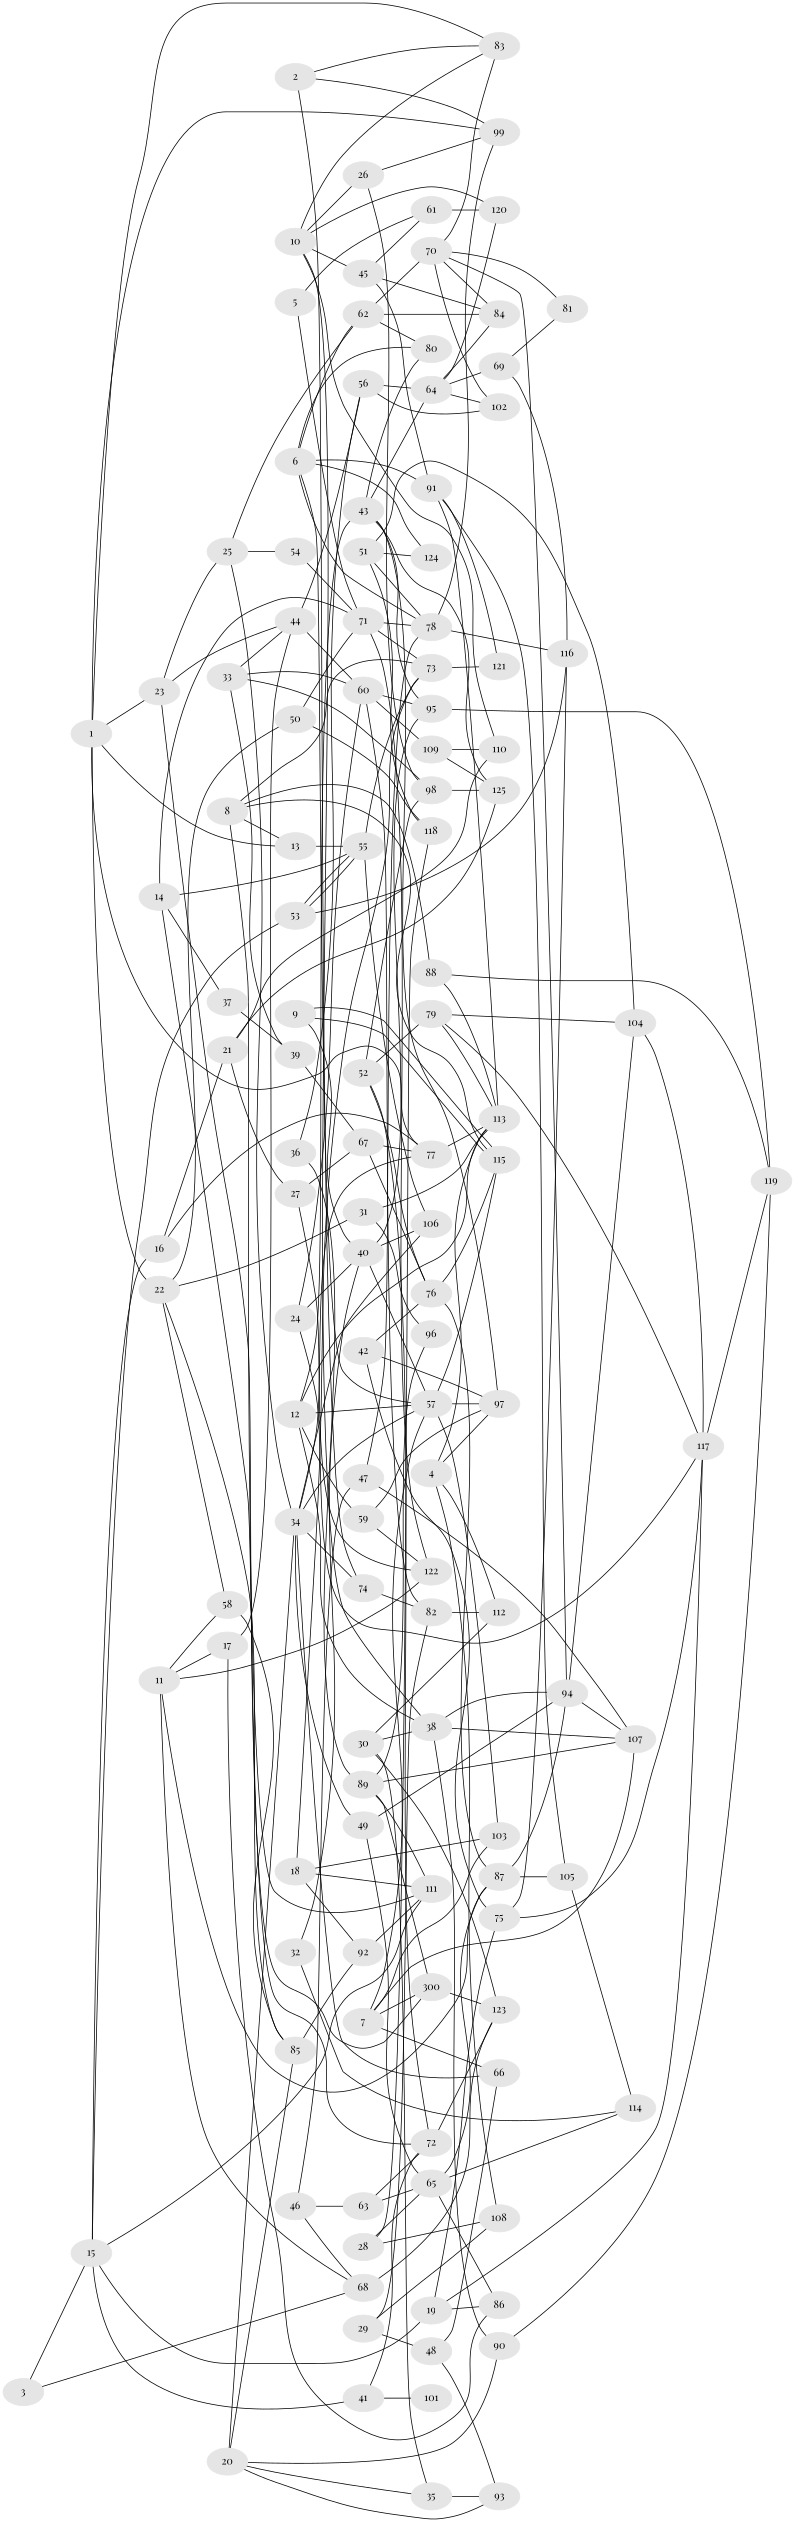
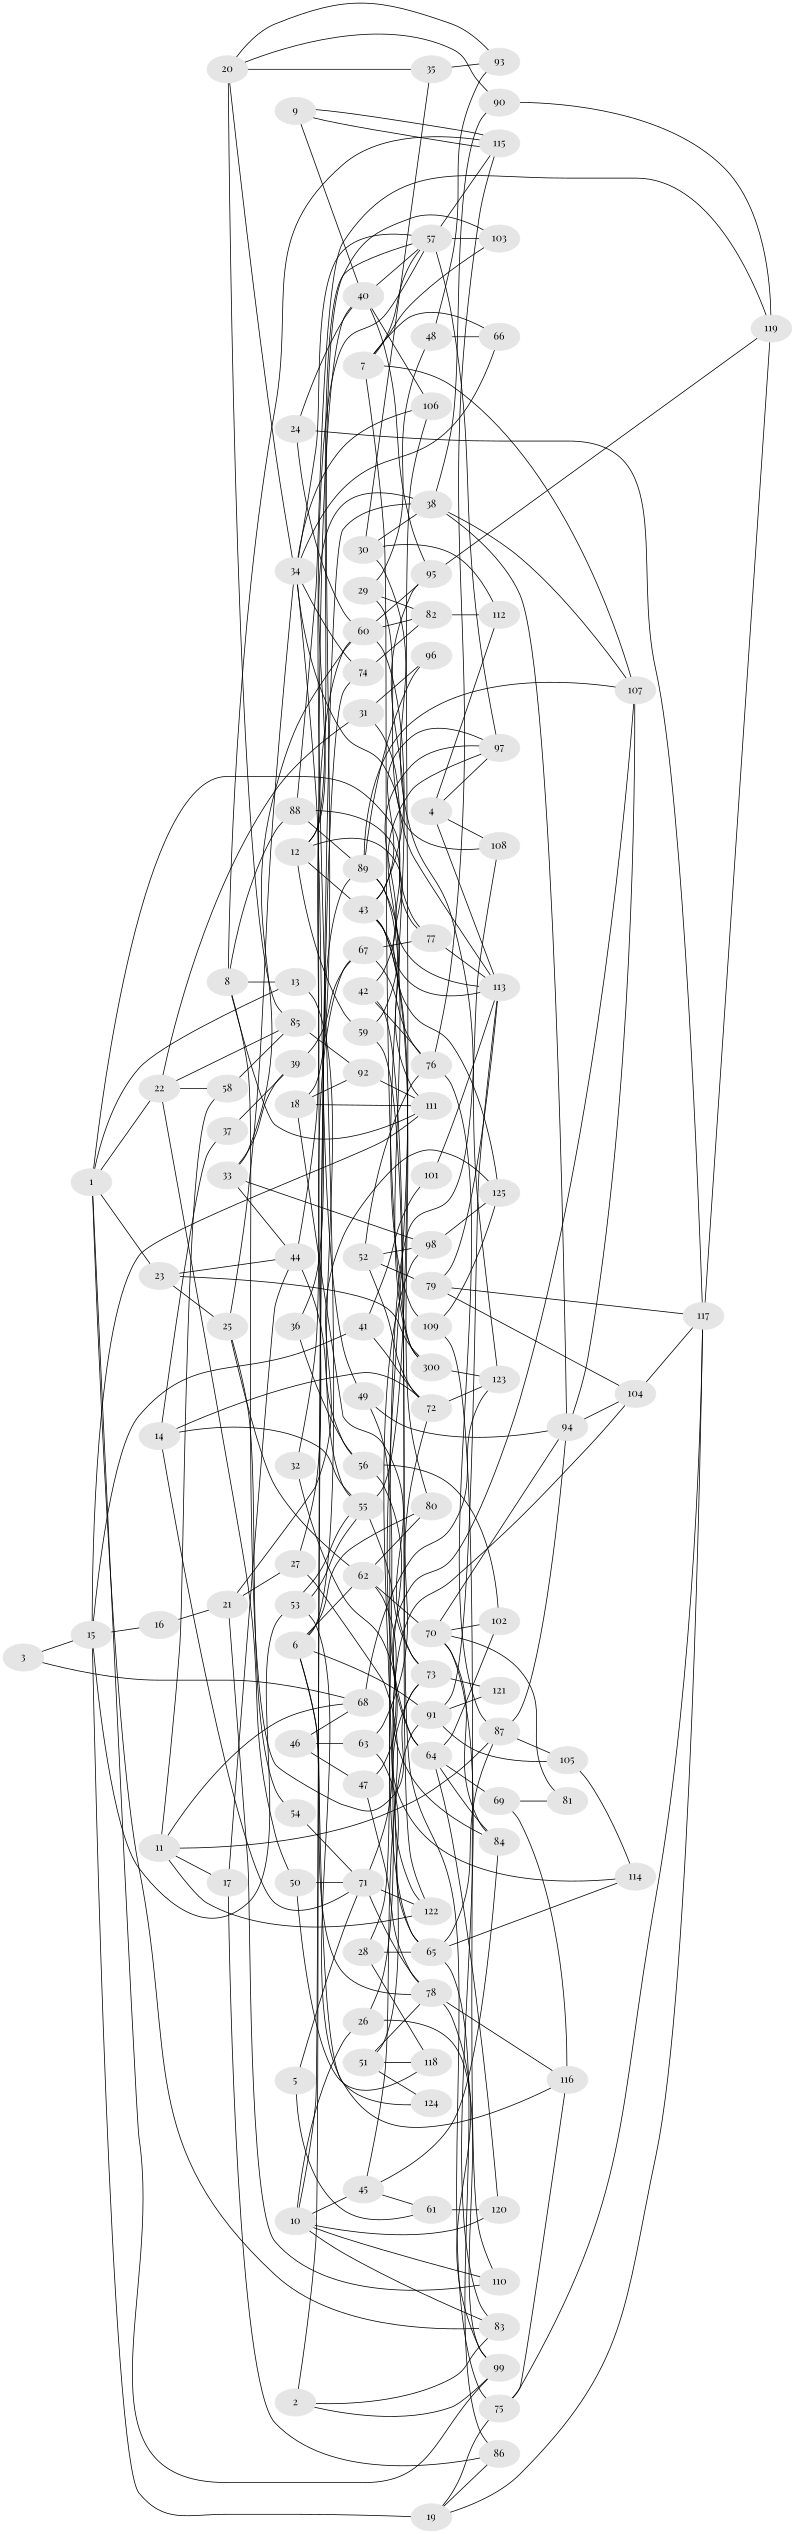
edge "88" -- "89": added
edge "113" -- "101": added
edge "77" -- "16": removed
